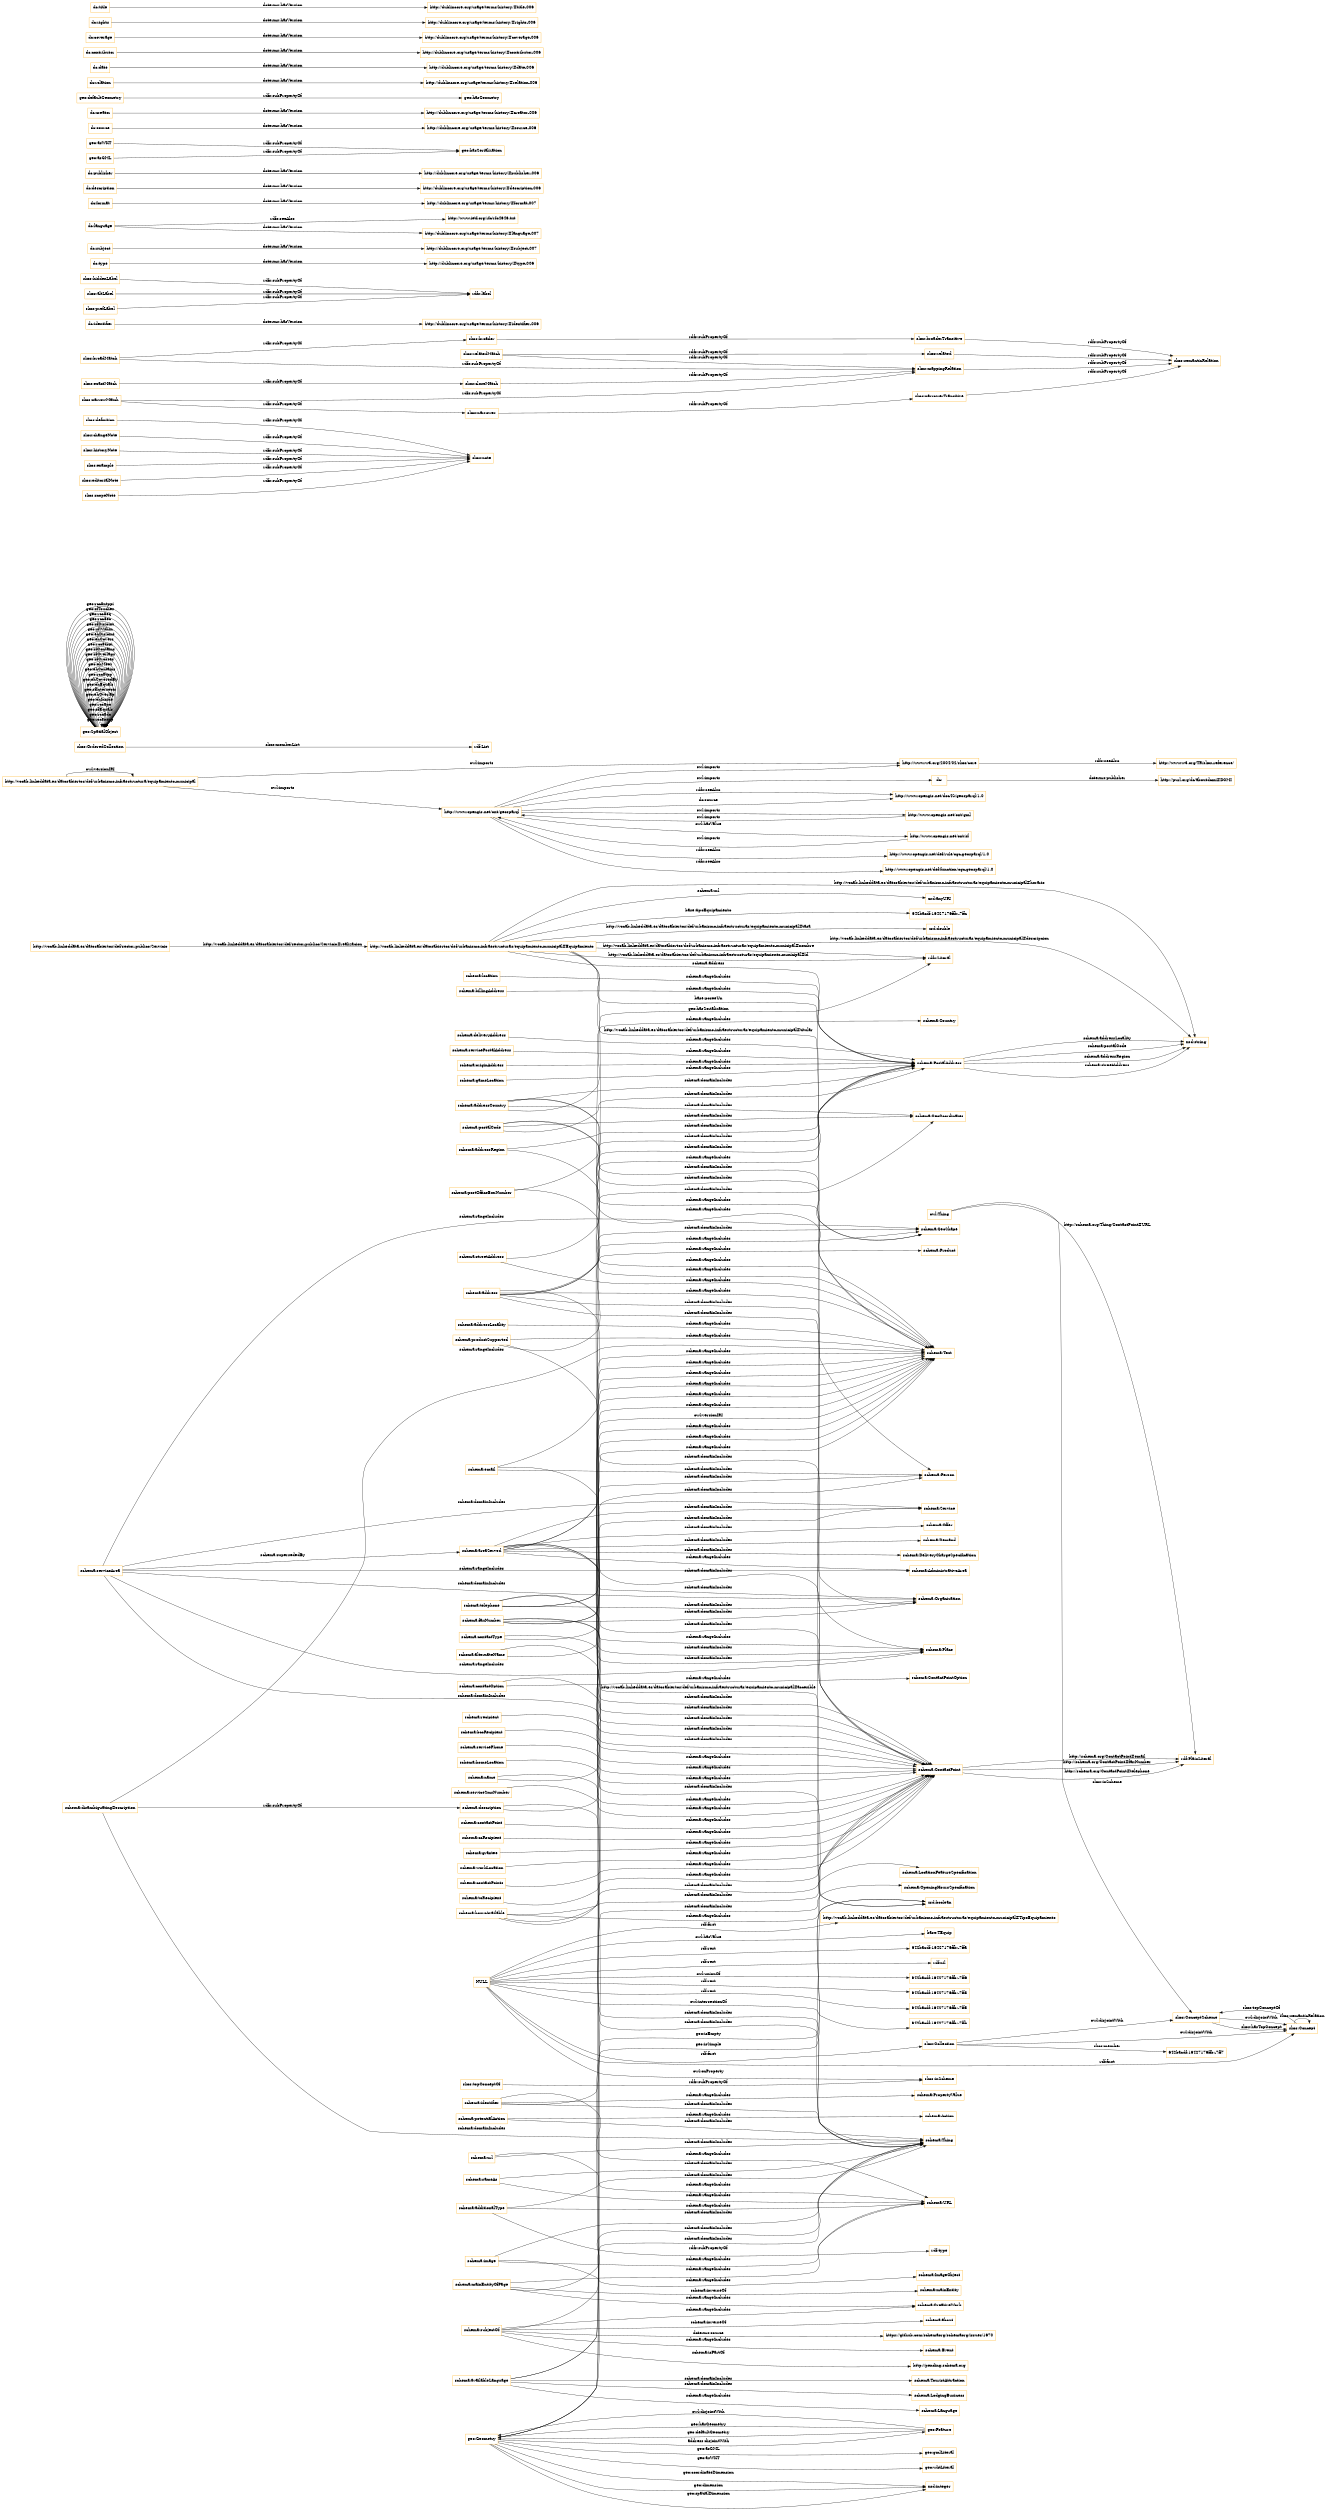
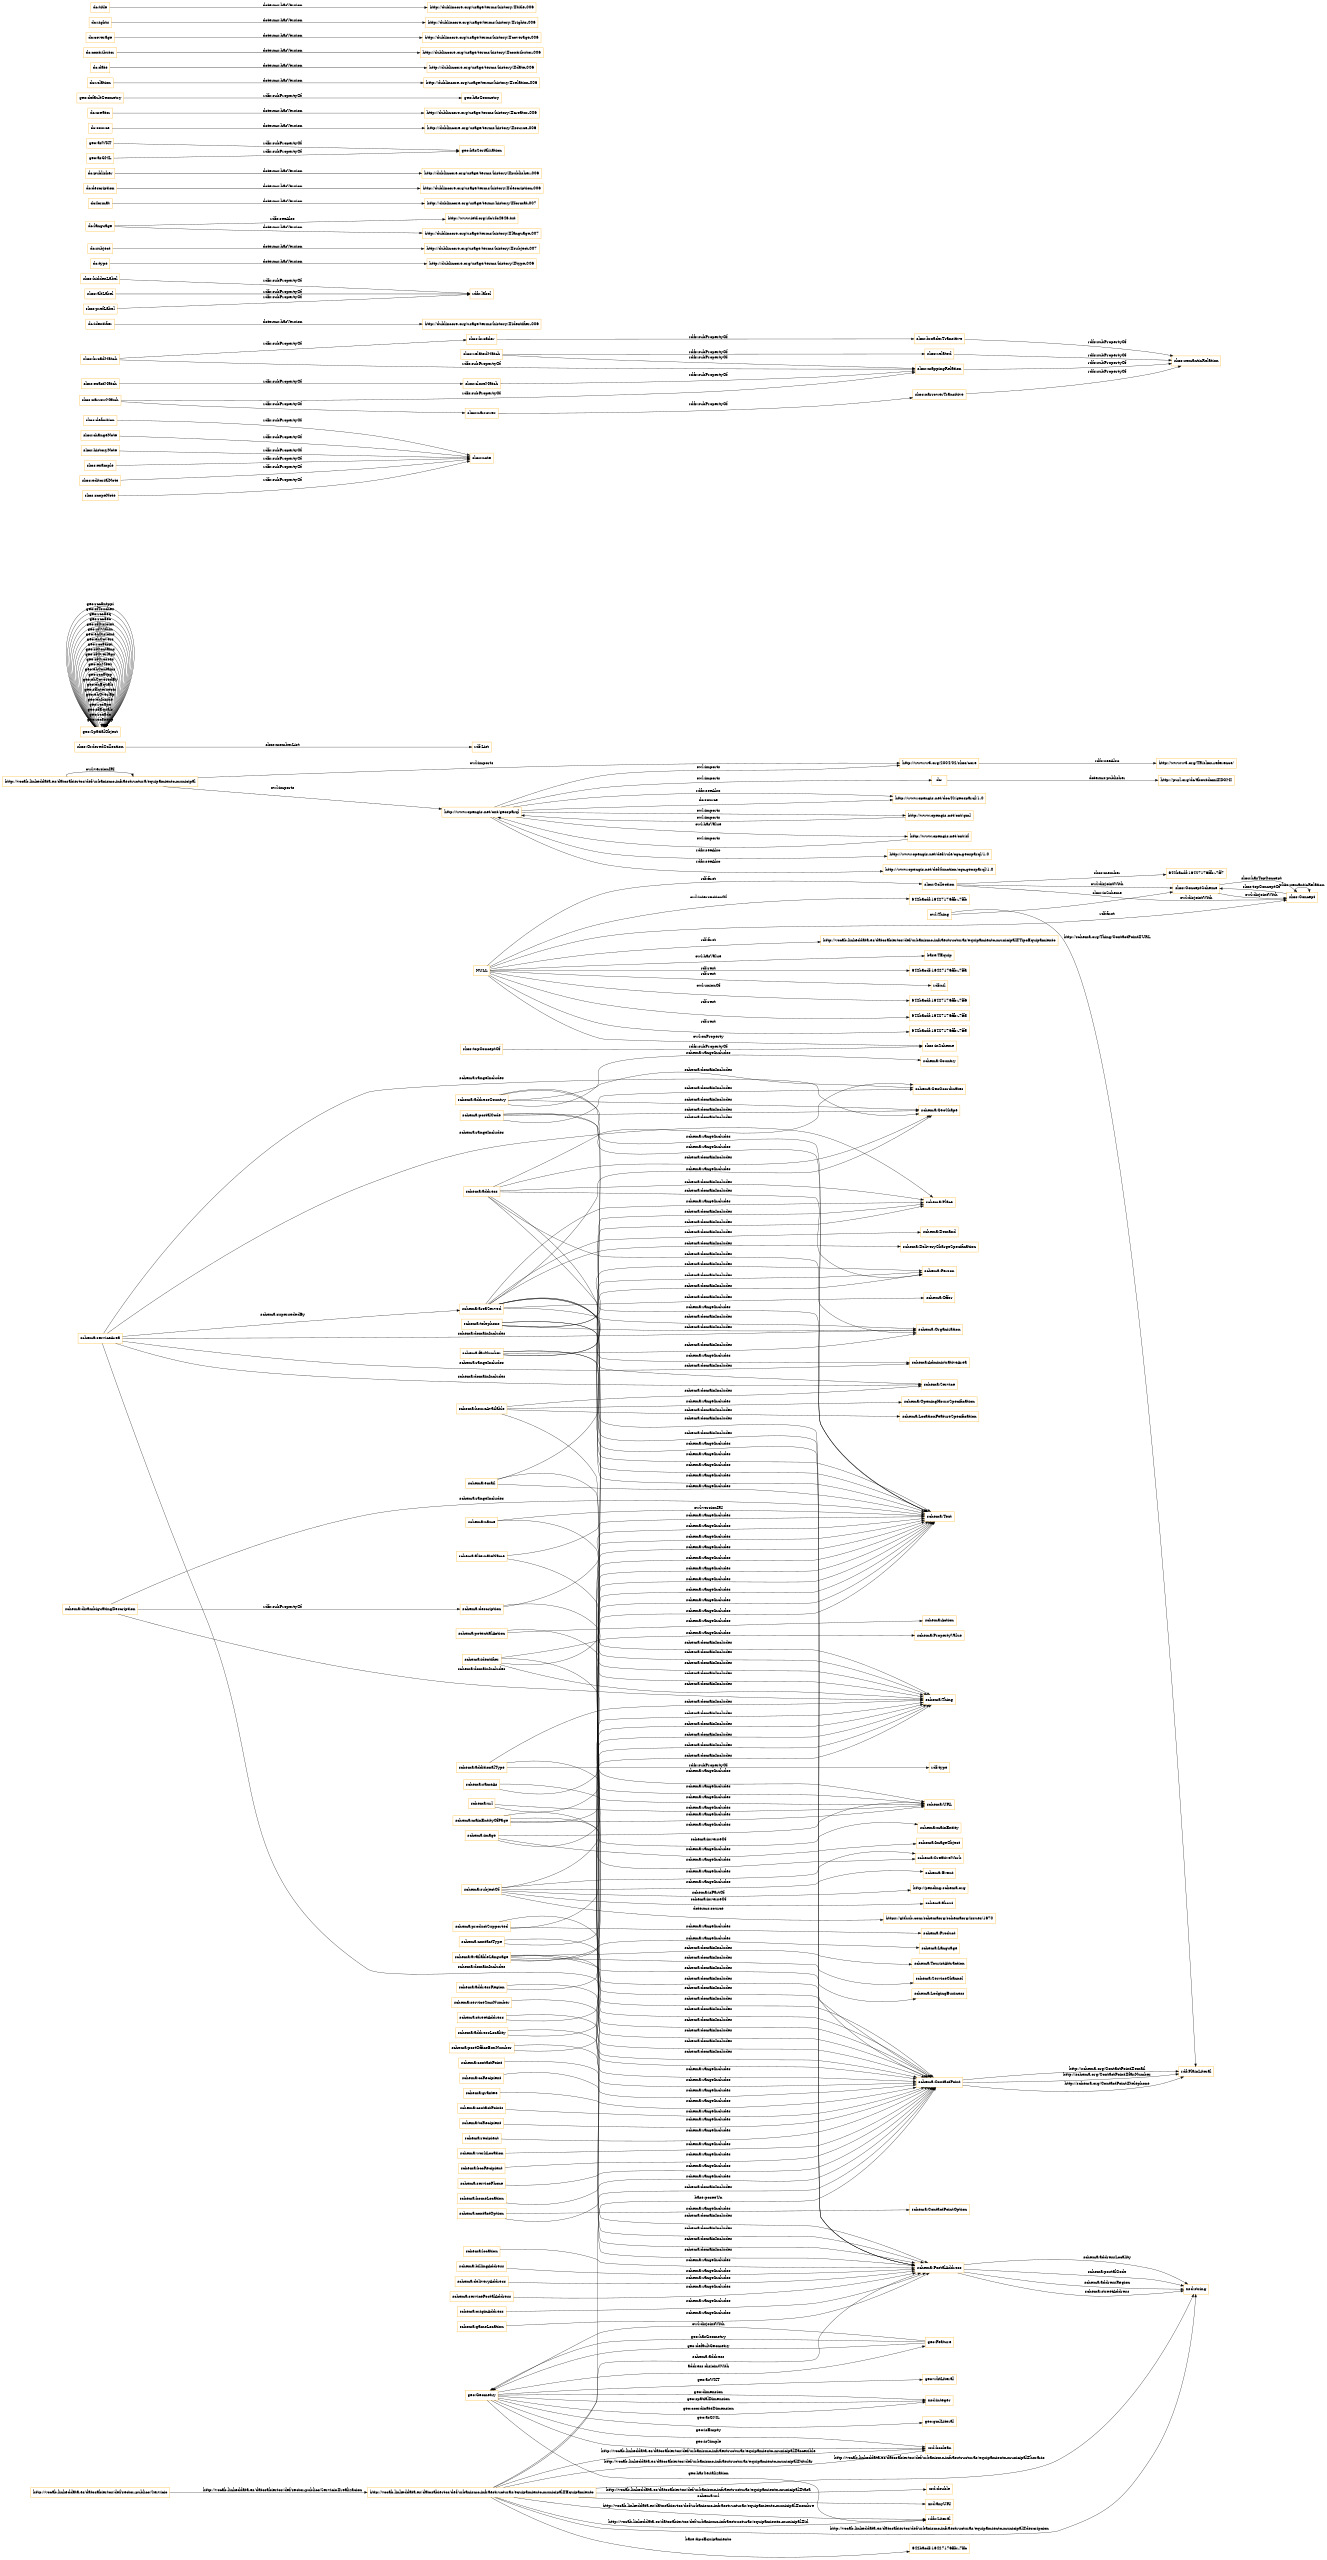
node "schema:ServiceChannel": added
edge "schema:addressLocality" -> "schema:PostalAddress": added, label "schema:domainIncludes"
